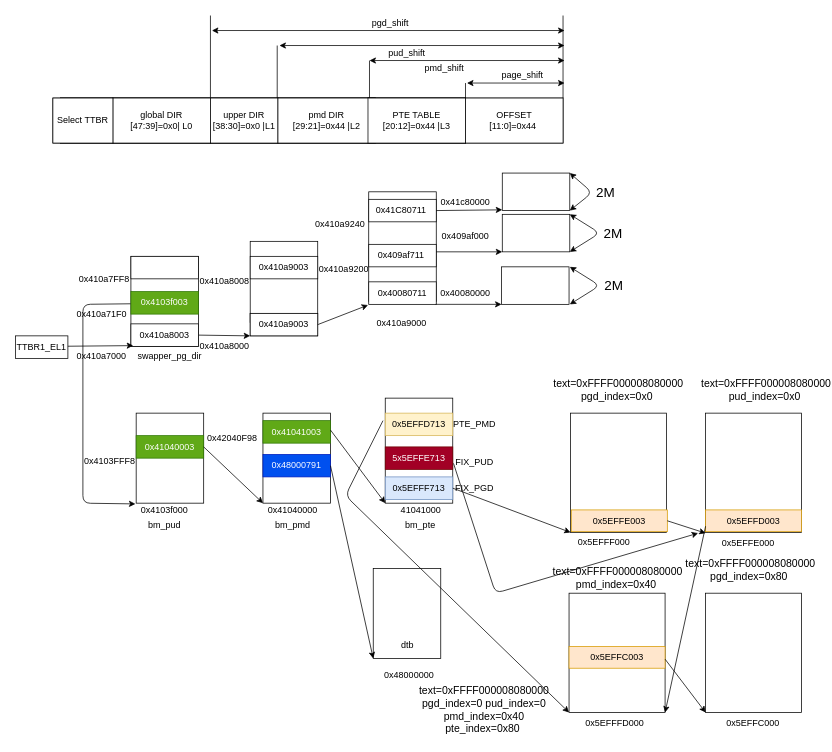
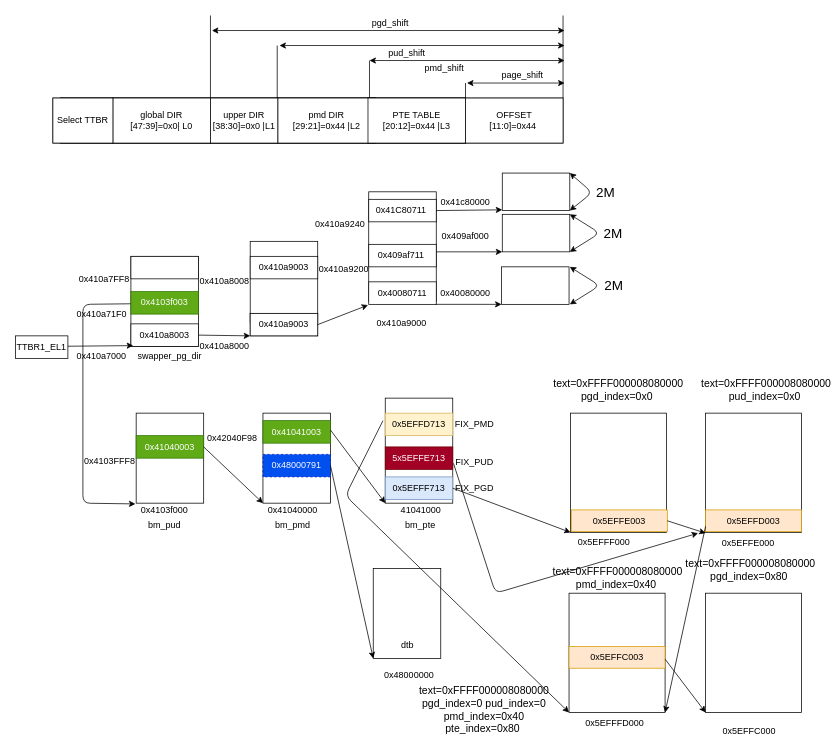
node "PTE_PMD": label "PTE_PMD" -> "FIX_PMD"
node "0x48000791": style solid -> dashed
node "0x5EFFC000": moved (755, 724) -> (751, 732)
